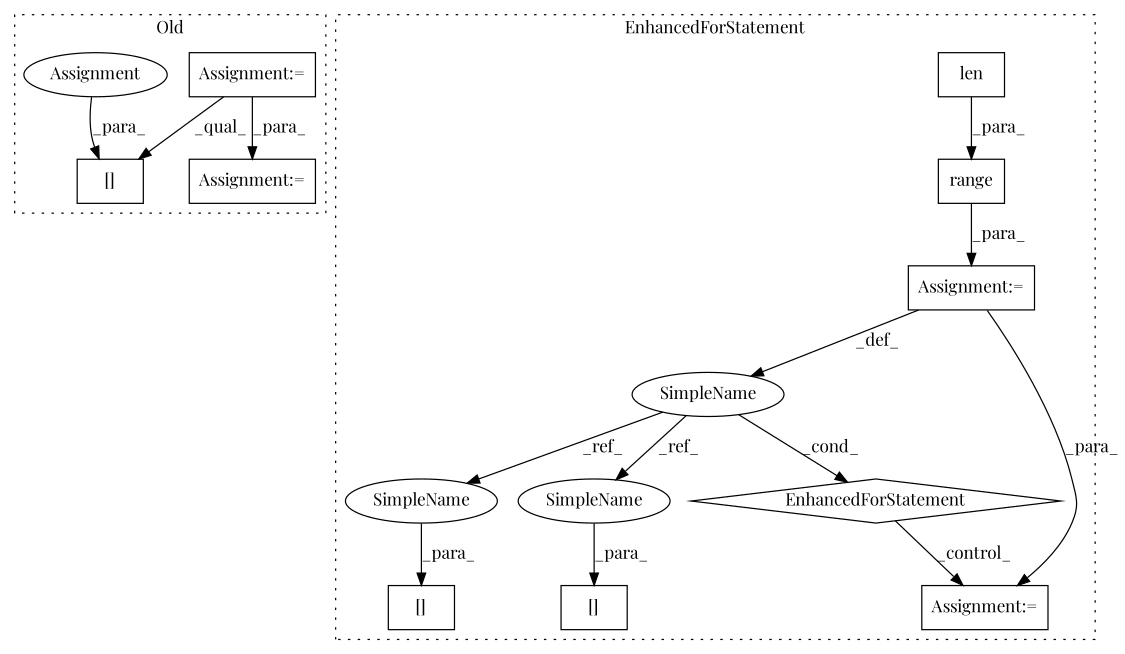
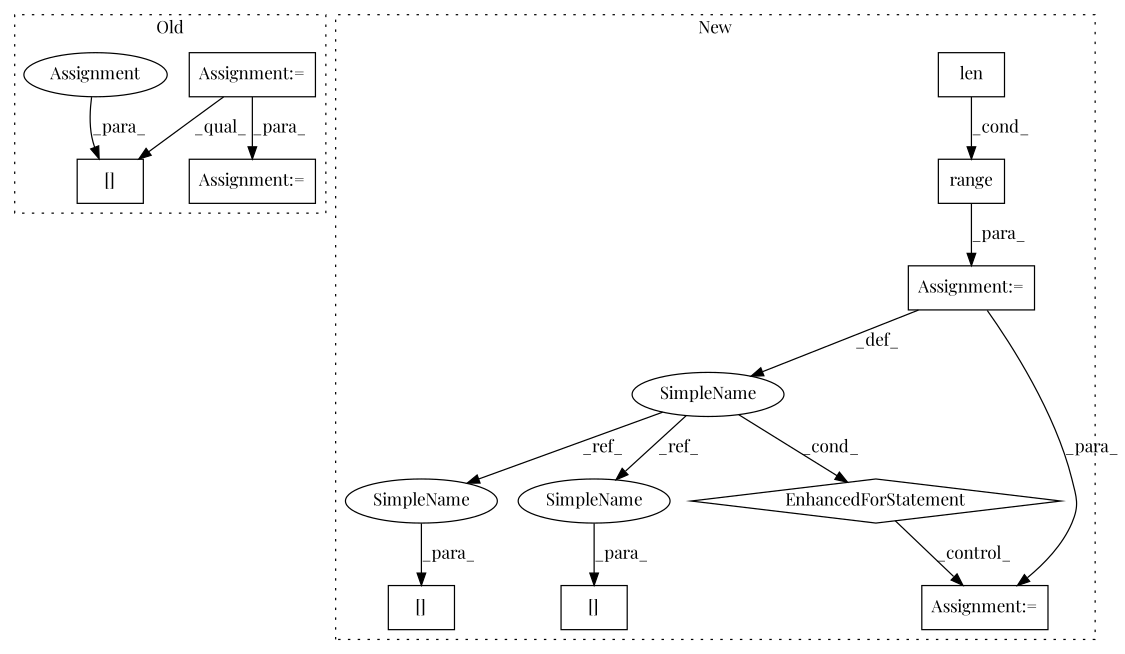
cluster "EnhancedForStatement": label "EnhancedForStatement" -> "New"
edge "len" -> "range": label "_para_" -> "_cond_"
